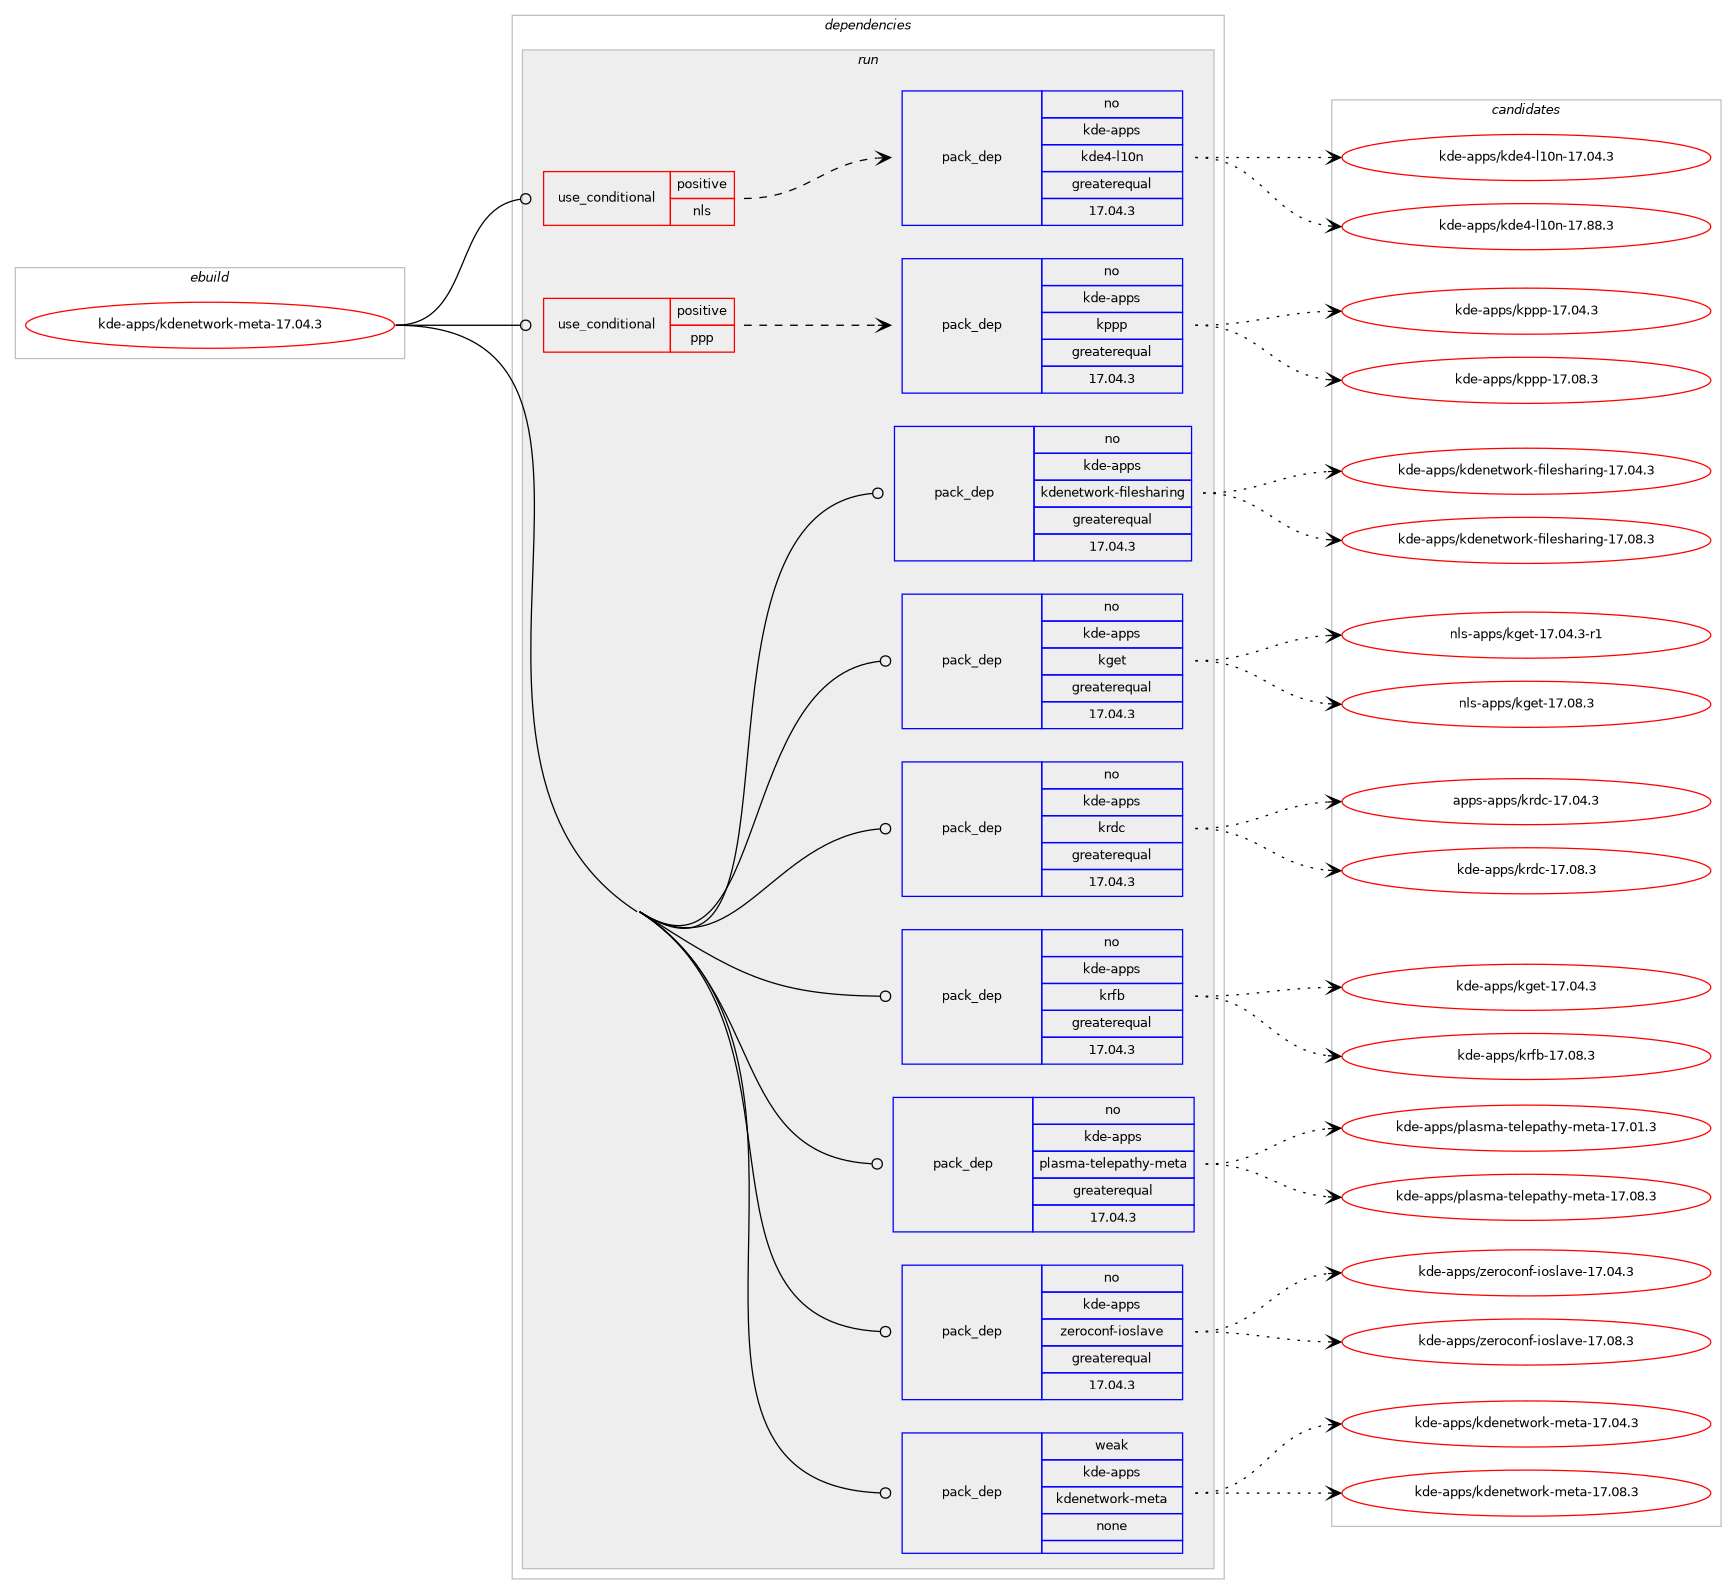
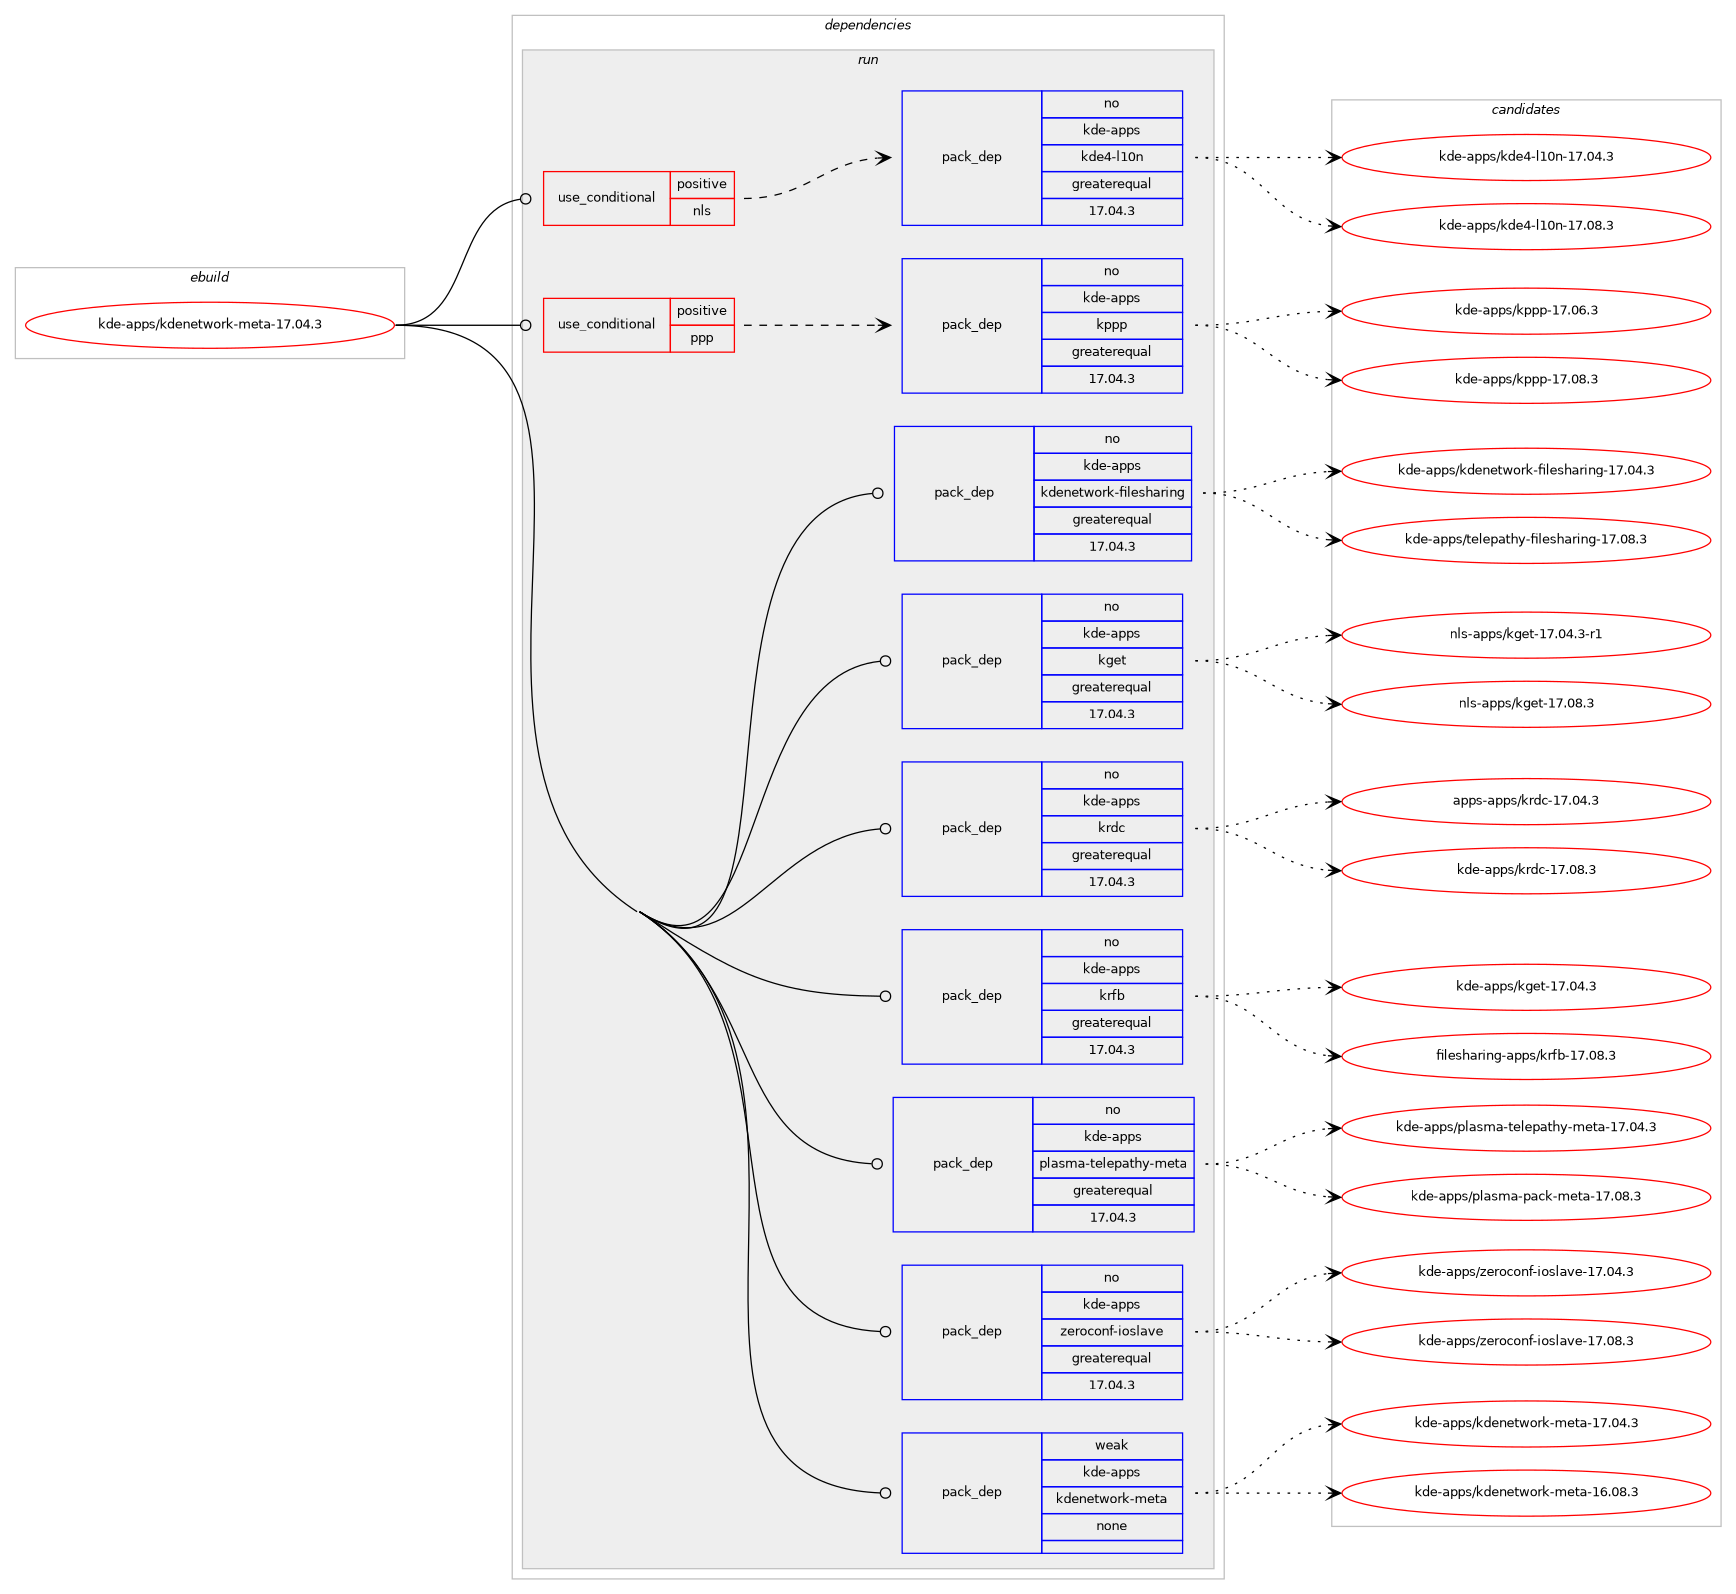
node "kde-apps/kde4-l10n-17.88.3": label "kde-apps/kde4-l10n-17.88.3" -> "kde-apps/kde4-l10n-17.08.3"
node "kde-apps/kppp-17.04.3": label "kde-apps/kppp-17.04.3" -> "kde-apps/kppp-17.06.3"
node "kde-apps/kdenetwork-filesharing-17.08.3": label "kde-apps/kdenetwork-filesharing-17.08.3" -> "kde-apps/telepathy-filesharing-17.08.3"
node "kde-apps/krfb-17.08.3": label "kde-apps/krfb-17.08.3" -> "filesharing-apps/krfb-17.08.3"
node "kde-apps/plasma-telepathy-meta-17.01.3": label "kde-apps/plasma-telepathy-meta-17.01.3" -> "kde-apps/plasma-telepathy-meta-17.04.3"
node "kde-apps/plasma-telepathy-meta-17.08.3": label "kde-apps/plasma-telepathy-meta-17.08.3" -> "kde-apps/plasma-pack-meta-17.08.3"
node "kde-apps/kdenetwork-meta-17.08.3": label "kde-apps/kdenetwork-meta-17.08.3" -> "kde-apps/kdenetwork-meta-16.08.3"
